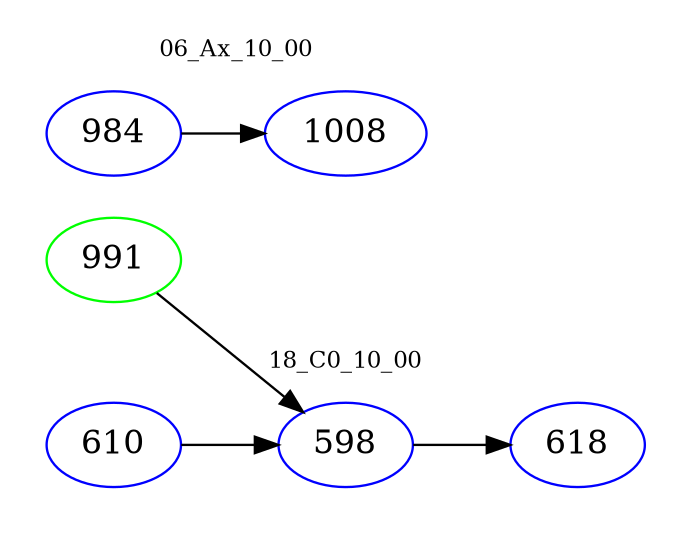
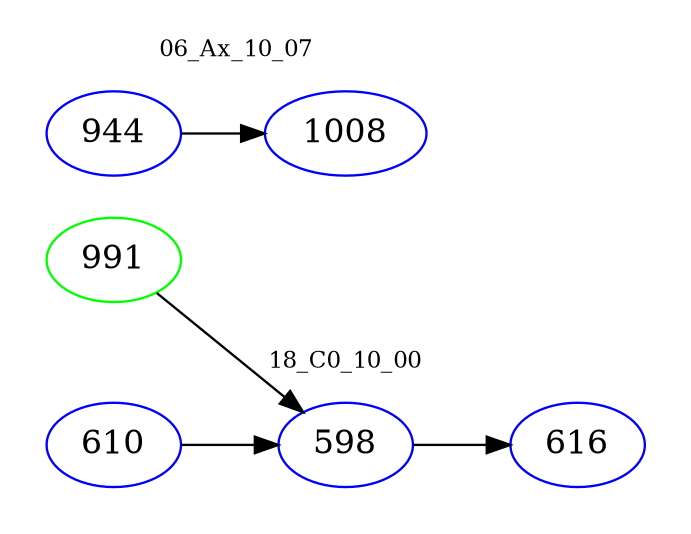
cluster "06_Ax_10_00": label "06_Ax_10_00" -> "06_Ax_10_07"
node "984": label "984" -> "944"
node "618": label "618" -> "616"
